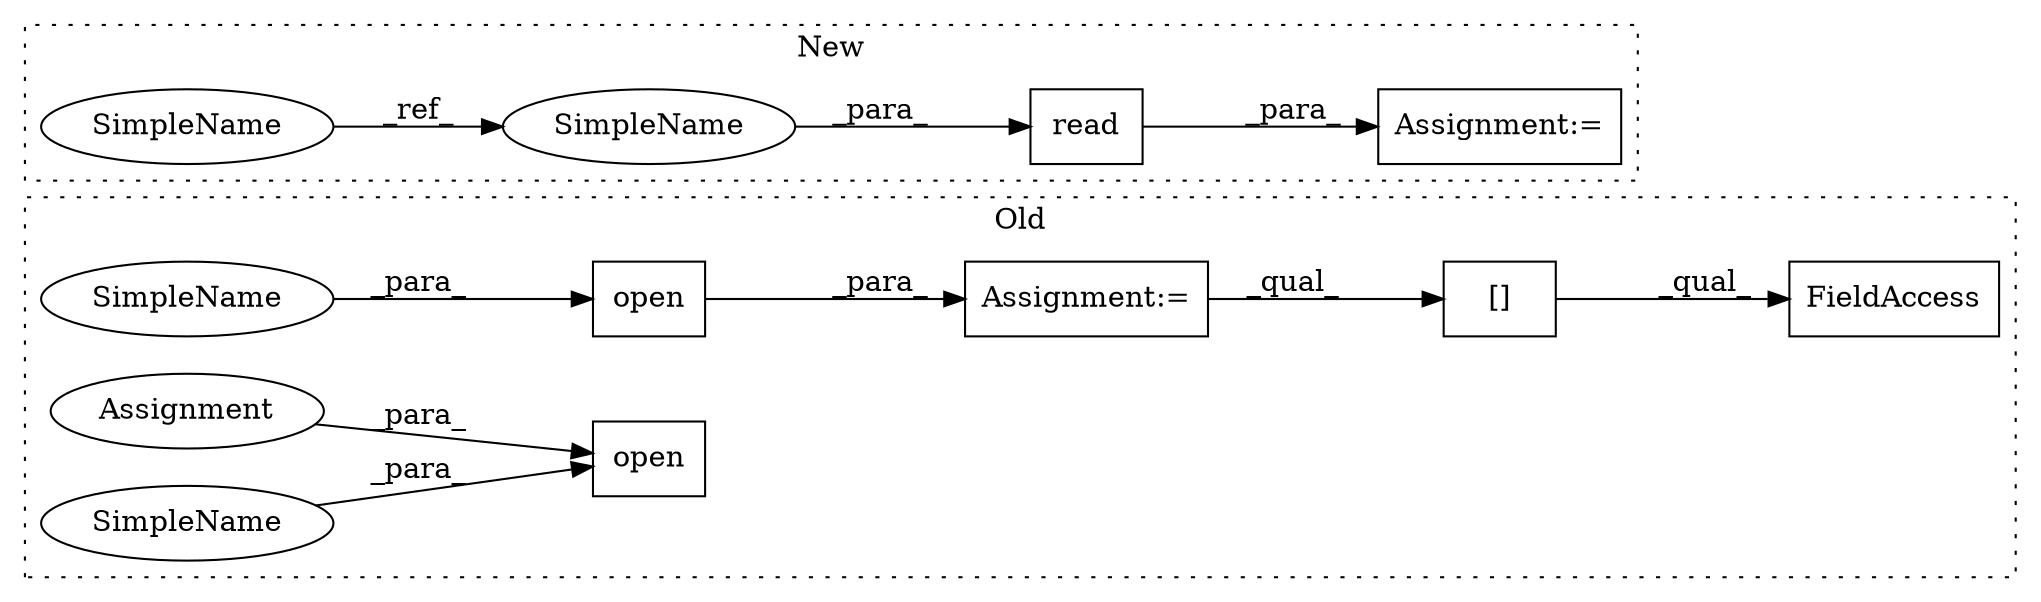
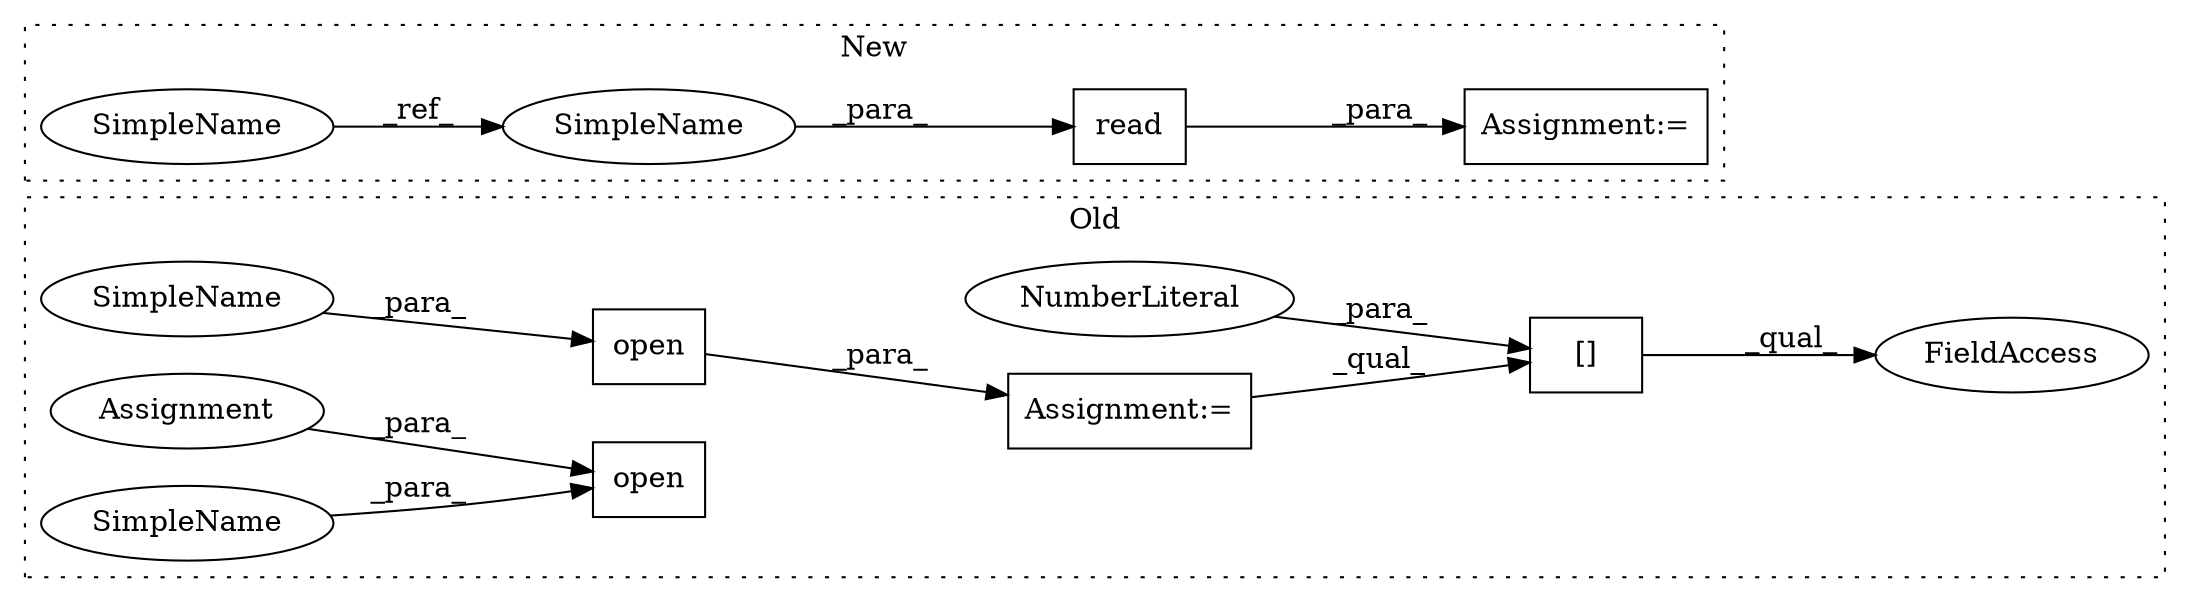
node "NumberLiteral": added
node "FieldAccess": shape box -> ellipse
